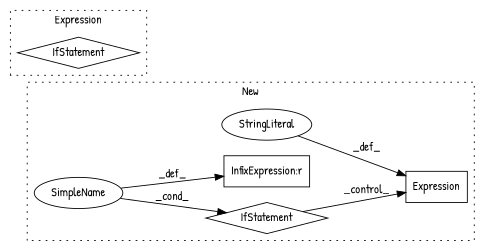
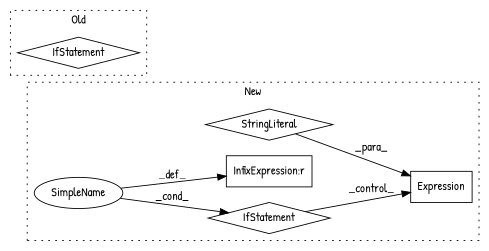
cluster "Expression": label "Expression" -> "Old"
node "StringLiteral": shape ellipse -> diamond
edge "StringLiteral" -> "Expression": label "_def_" -> "_para_"
